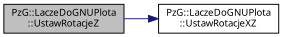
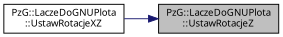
edge "PzG::LaczeDoGNUPlota ::UstawRotacjeZ" -> "PzG::LaczeDoGNUPlota ::UstawRotacjeXZ": reversed
